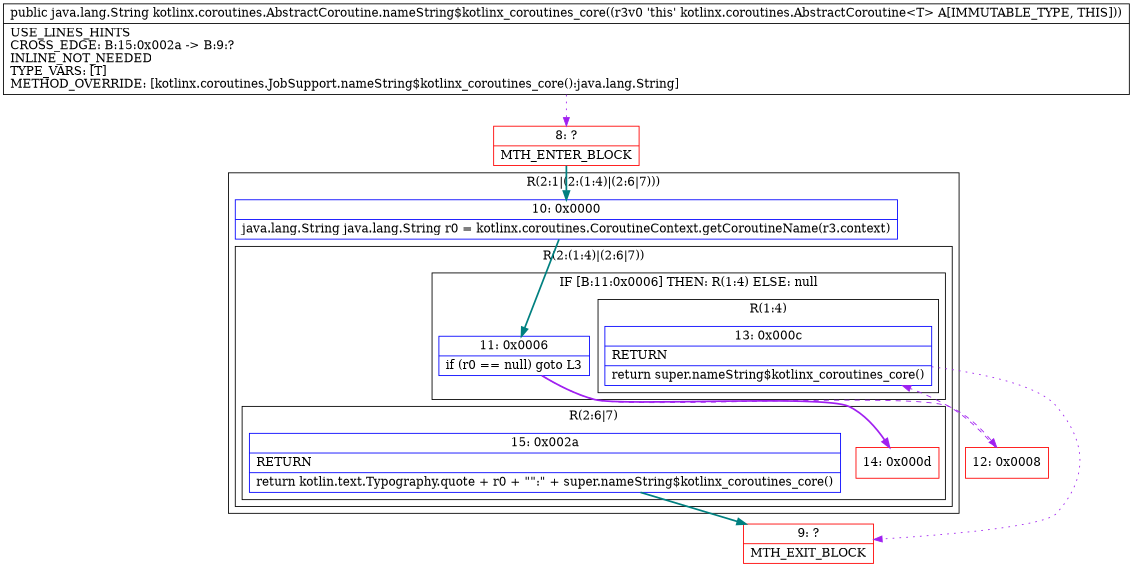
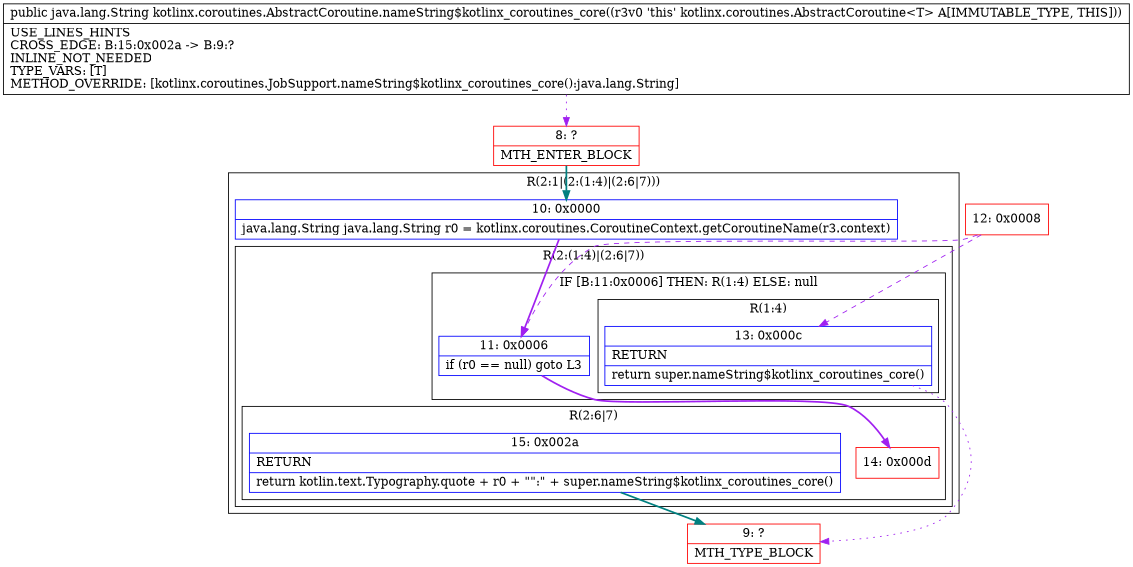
edge "10: 0x0000" -> "11: 0x0006": color teal -> purple
edge "11: 0x0006" -> "12: 0x0008": reversed
node "9: ?": text "MTH_EXIT_BLOCK" -> "MTH_TYPE_BLOCK"
